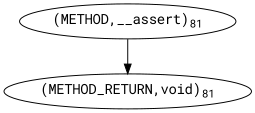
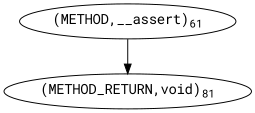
node "(METHOD,__assert)": text "81" -> "61"
